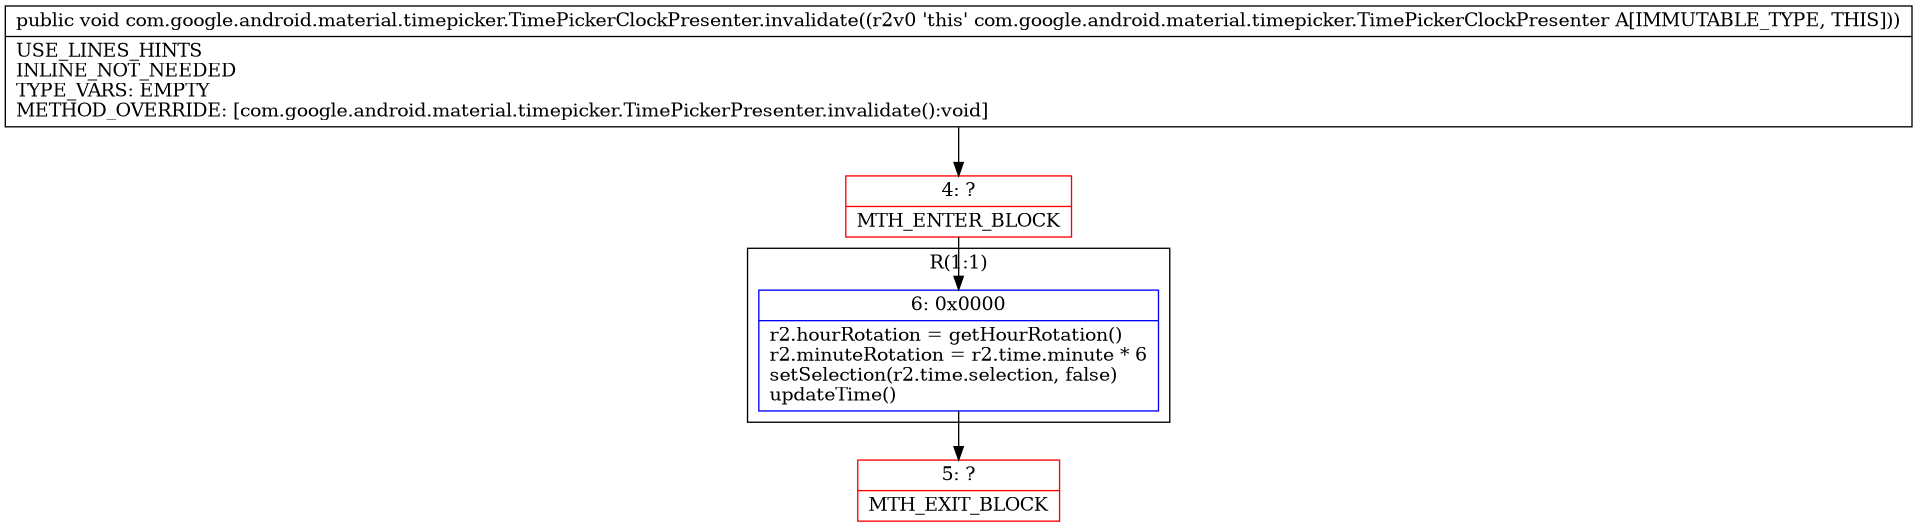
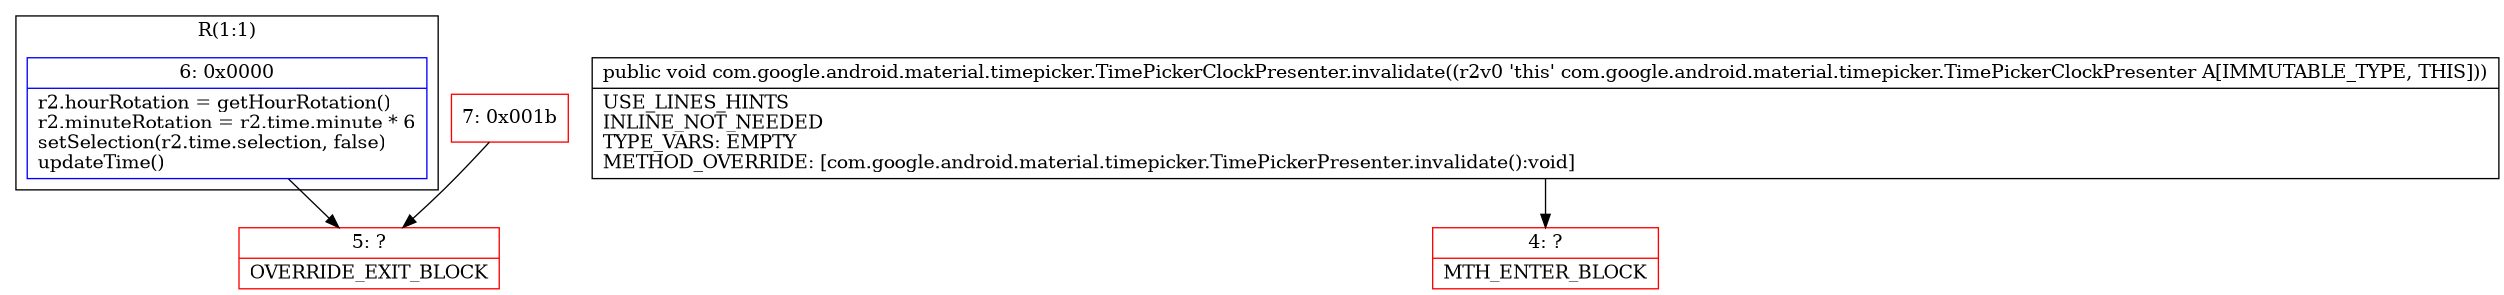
node "7: 0x001b": added
edge "4: ?" -> "6: 0x0000": removed
node "5: ?": text "MTH_EXIT_BLOCK" -> "OVERRIDE_EXIT_BLOCK"
